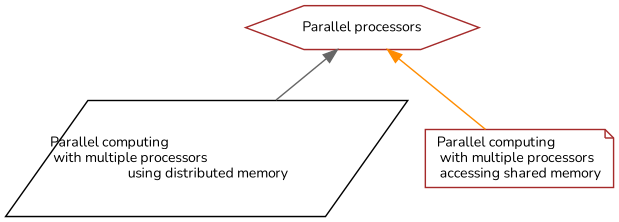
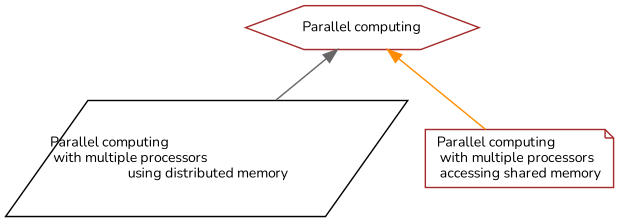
node "Parallel processors": label "Parallel processors" -> "Parallel computing"
